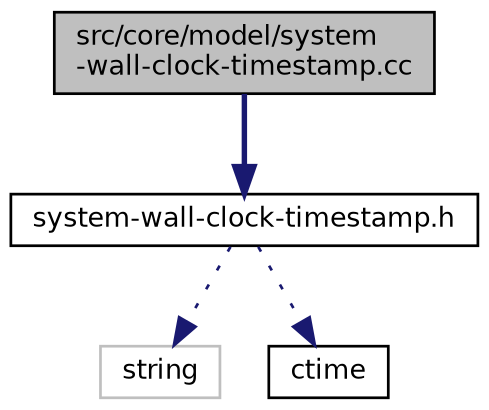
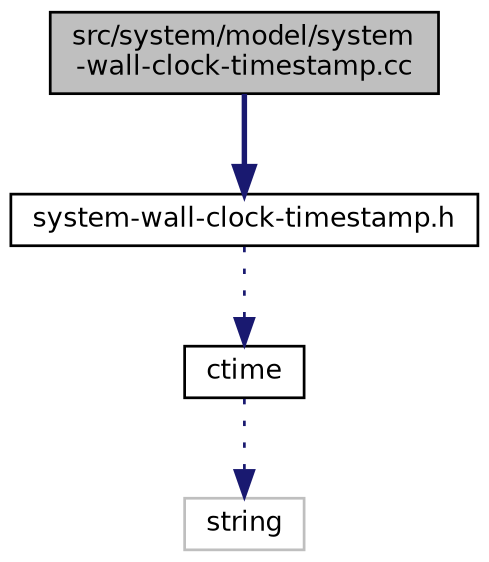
node "src/core/model/system -wall-clock-timestamp.cc": label "src/core/model/system -wall-clock-timestamp.cc" -> "src/system/model/system -wall-clock-timestamp.cc"
edge "system-wall-clock-timestamp.h" -> "string": now "ctime" -> "string"
